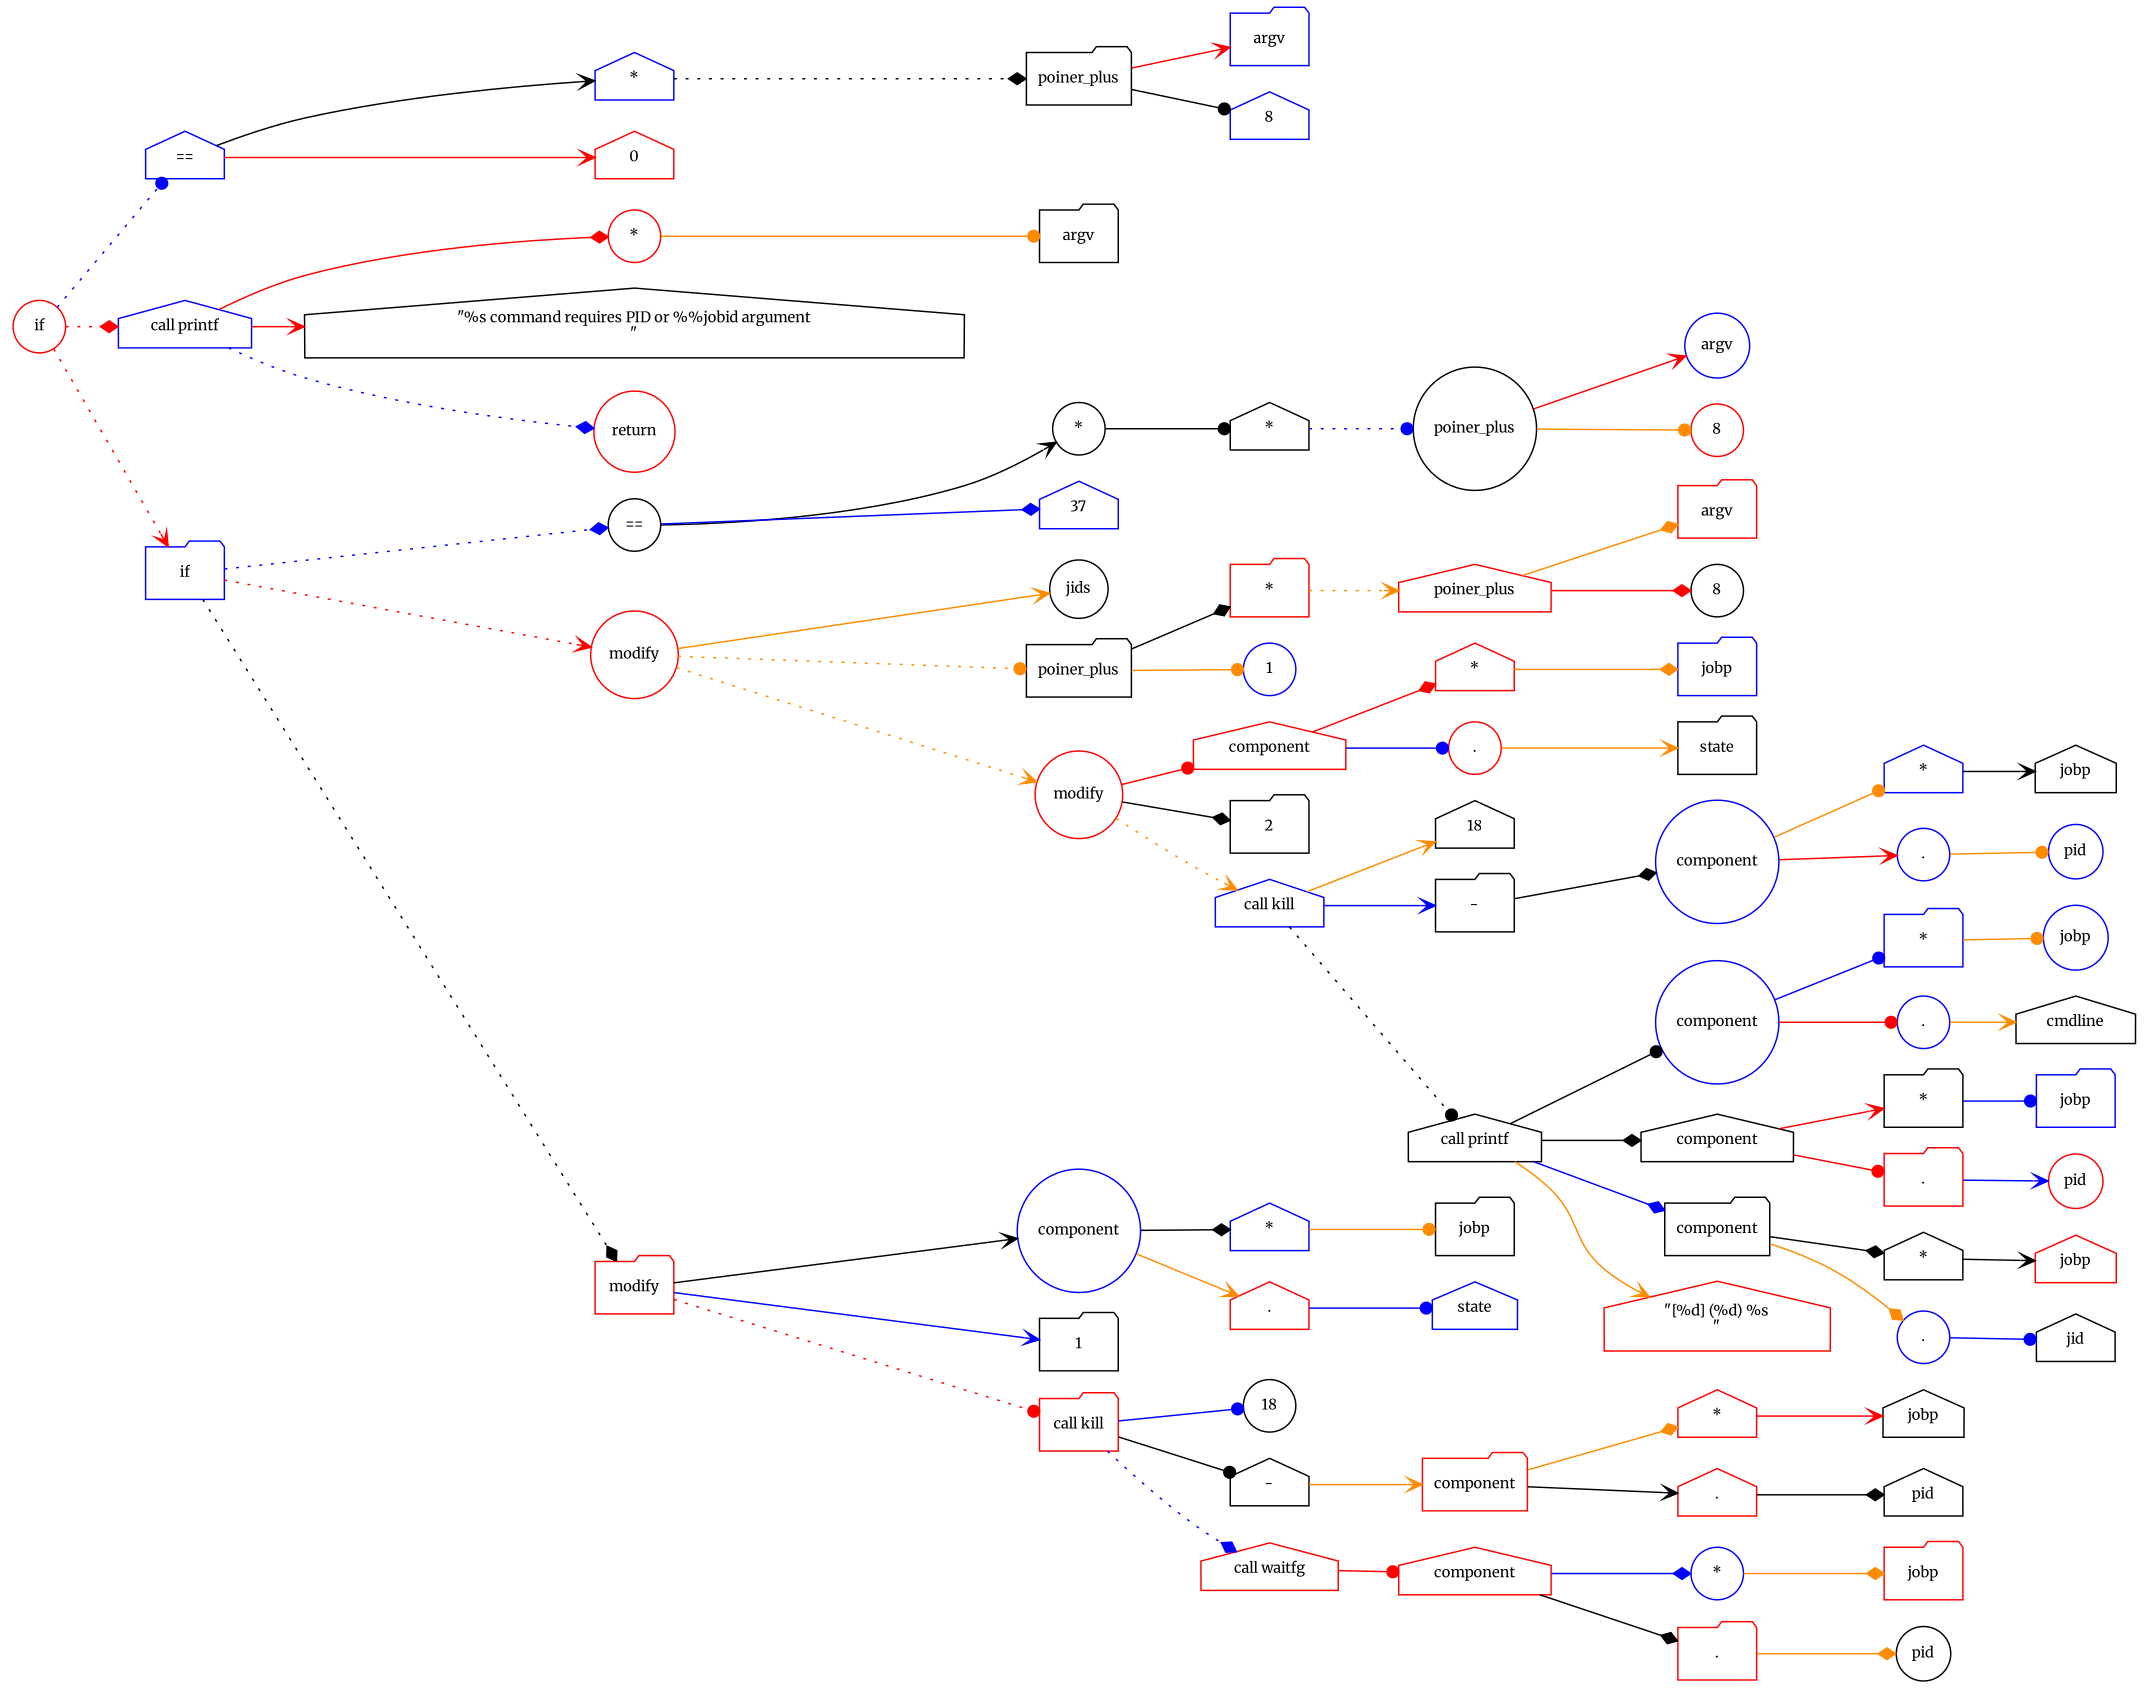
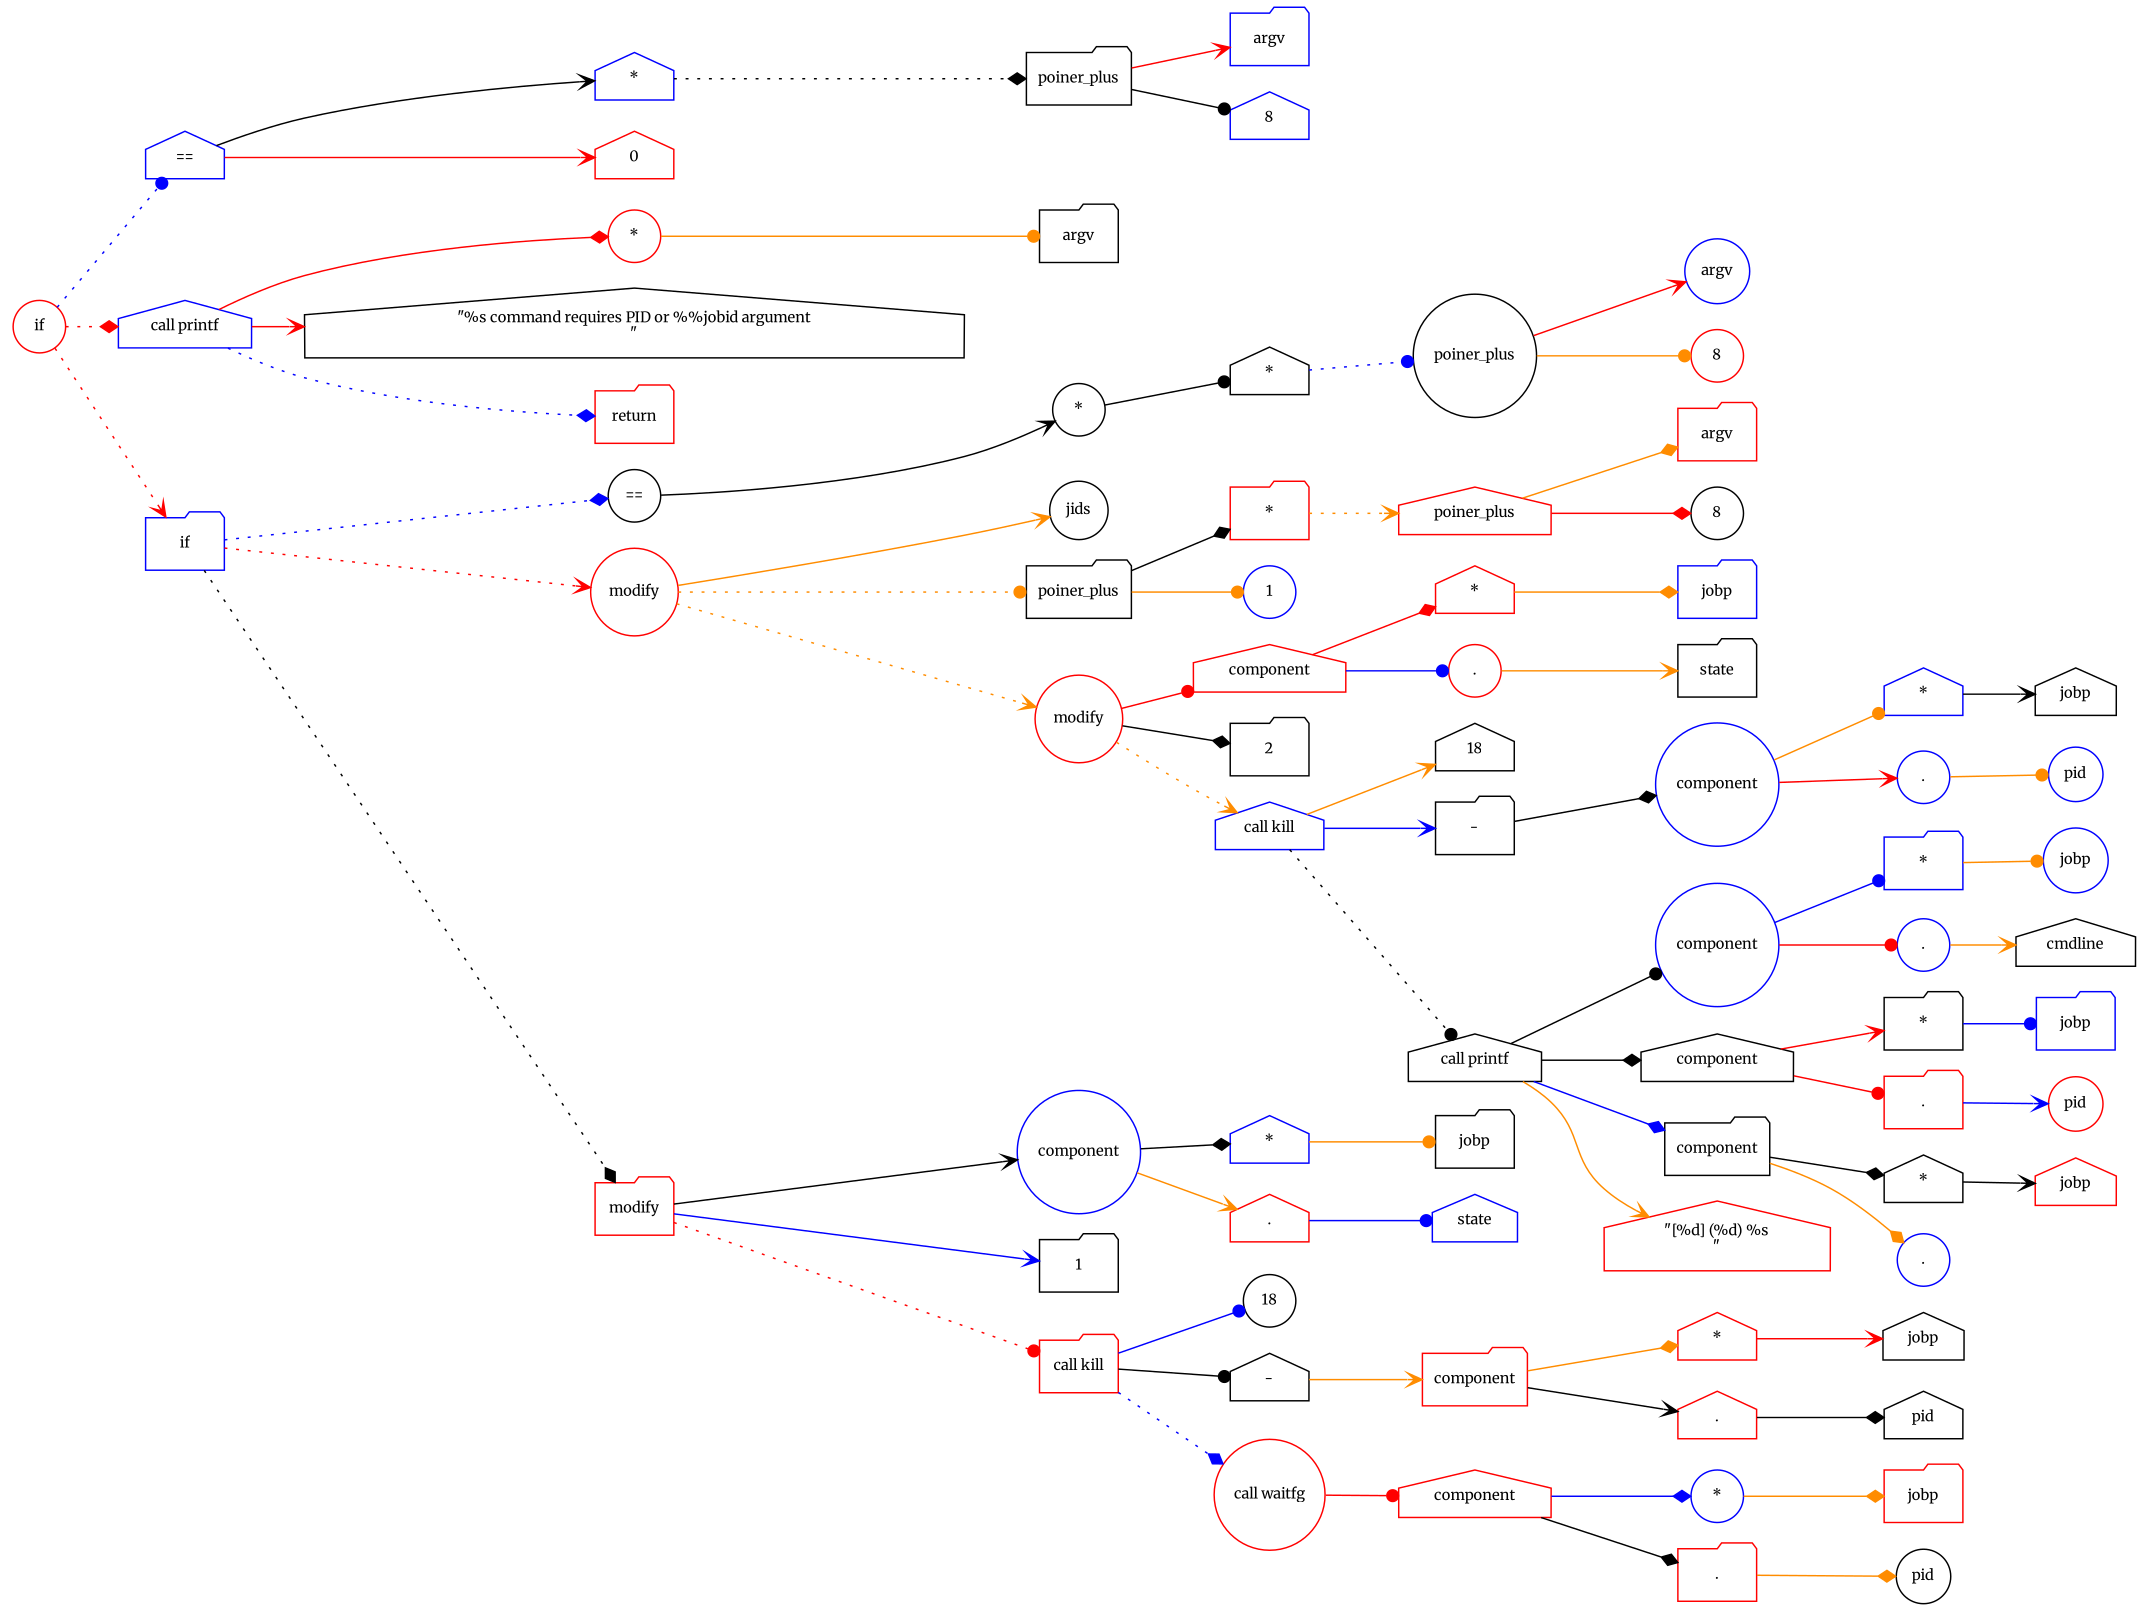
node "return": shape circle -> folder
node "37": removed
node "jid": removed
node "call waitfg": shape house -> circle
